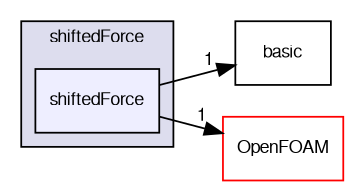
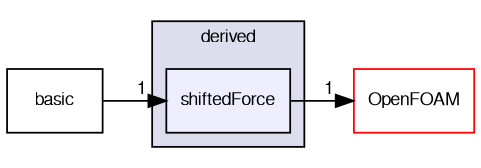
cluster "shiftedForce": label "shiftedForce" -> "derived"
edge "shiftedForce" -> "basic": reversed
